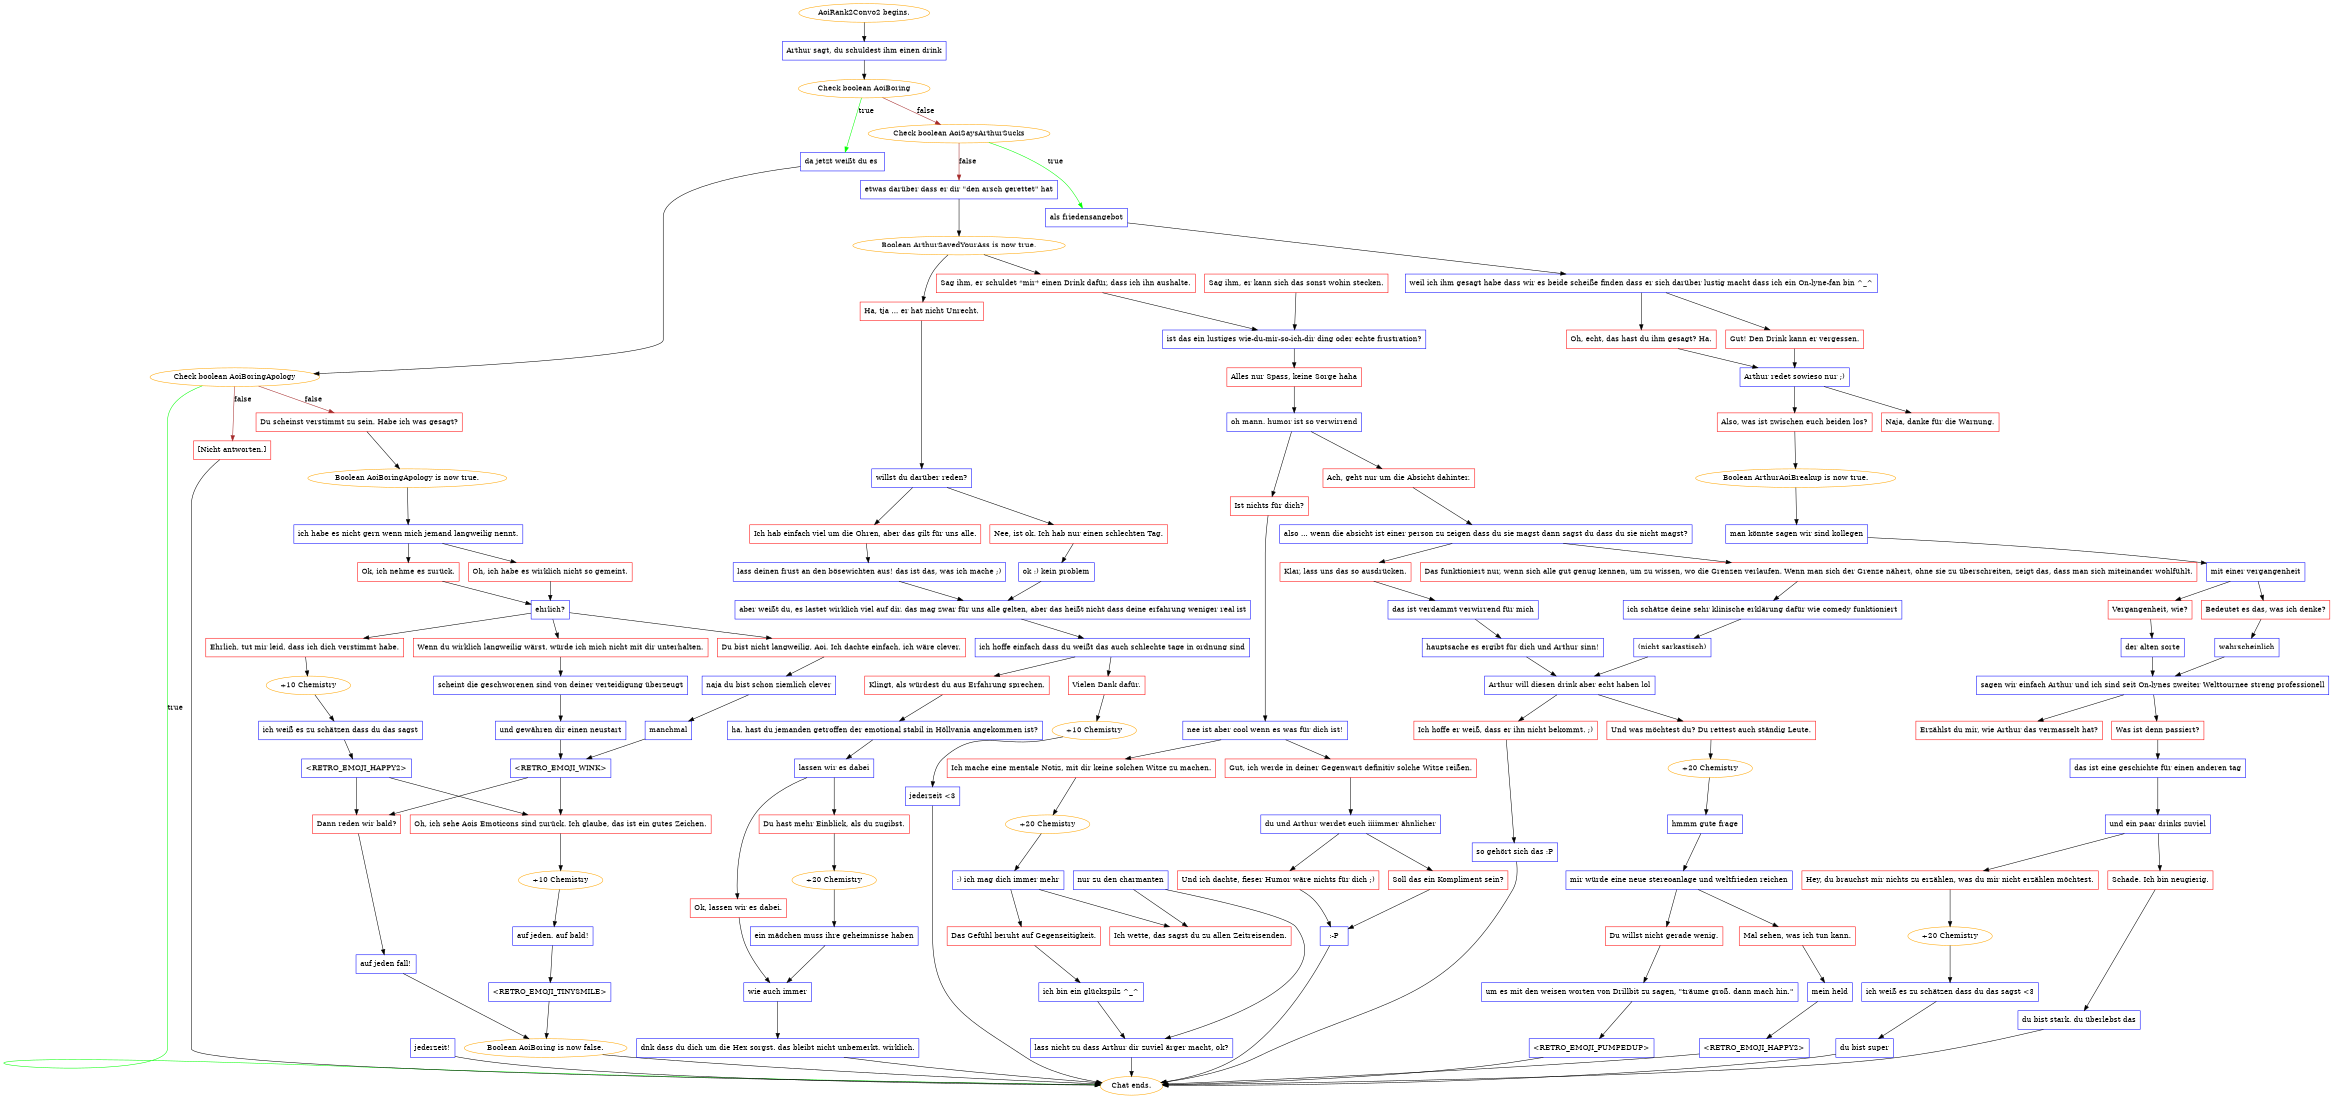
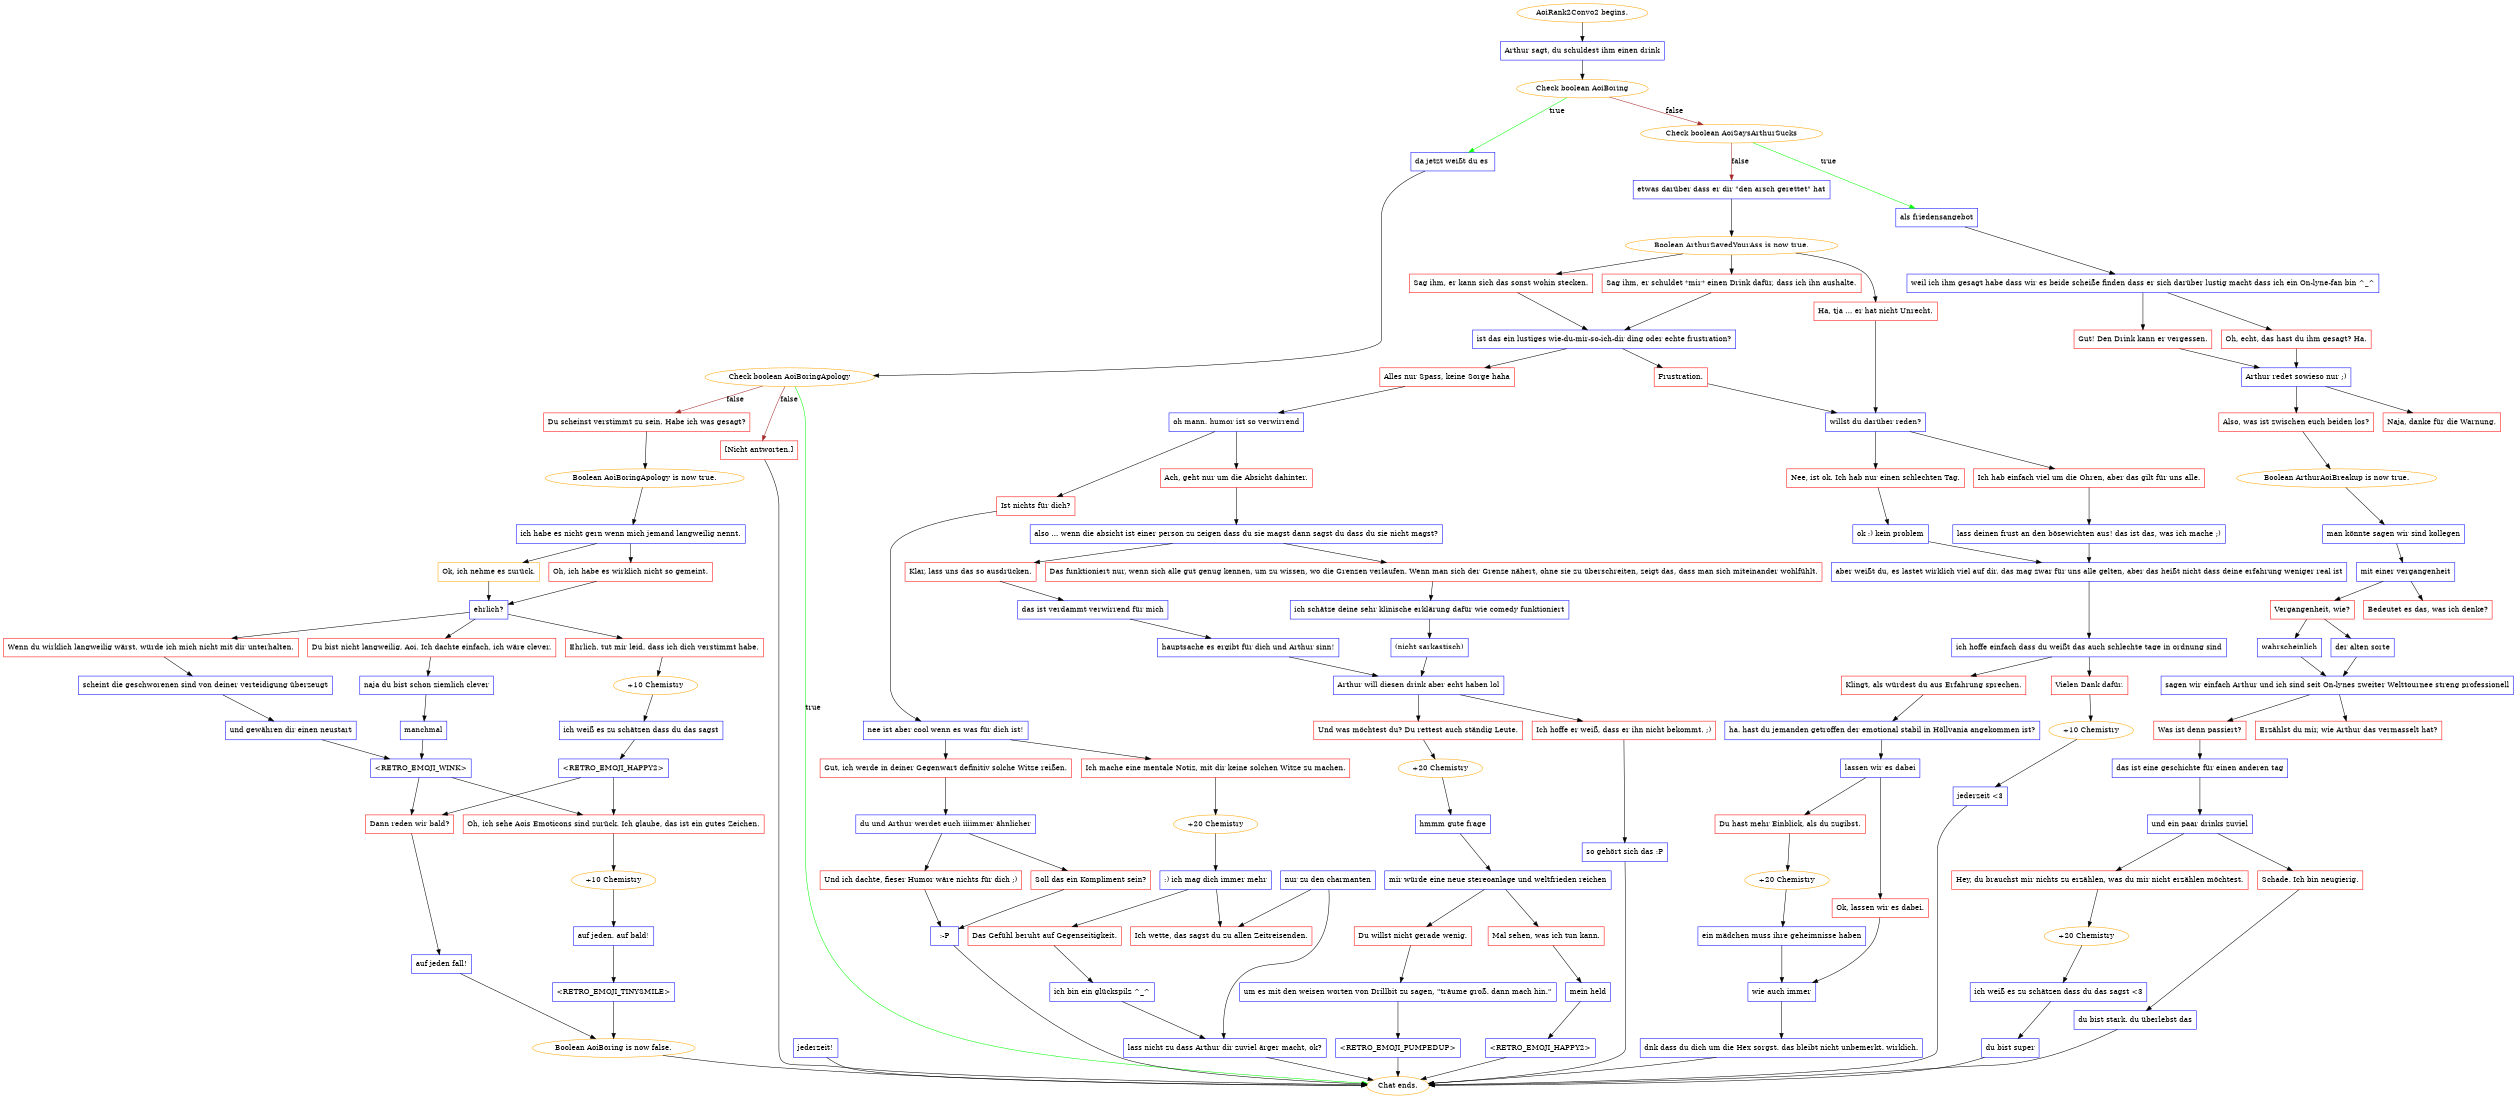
edge "Boolean ArthurSavedYourAss is now true." -> "Sag ihm, er kann sich das sonst wohin stecken.": added
node "Frustration.": added
node "Ok, ich nehme es zurück.": color red -> orange
edge "Bedeutet es das, was ich denke?" -> "wahrscheinlich": now "Vergangenheit, wie?" -> "wahrscheinlich"
